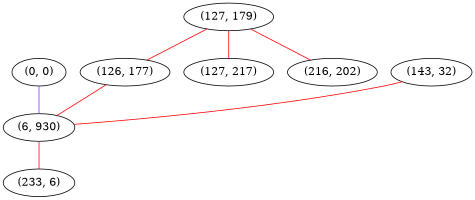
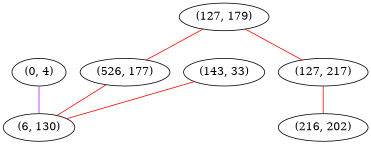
edge "(127, 179)" -- "(216, 202)": now "(127, 217)" -- "(216, 202)"
node "(0, 0)": label "(0, 0)" -> "(0, 4)"
node "(126, 177)": label "(126, 177)" -> "(526, 177)"
node "(143, 32)": label "(143, 32)" -> "(143, 33)"
node "(6, 930)": label "(6, 930)" -> "(6, 130)"
node "(233, 6)": removed
